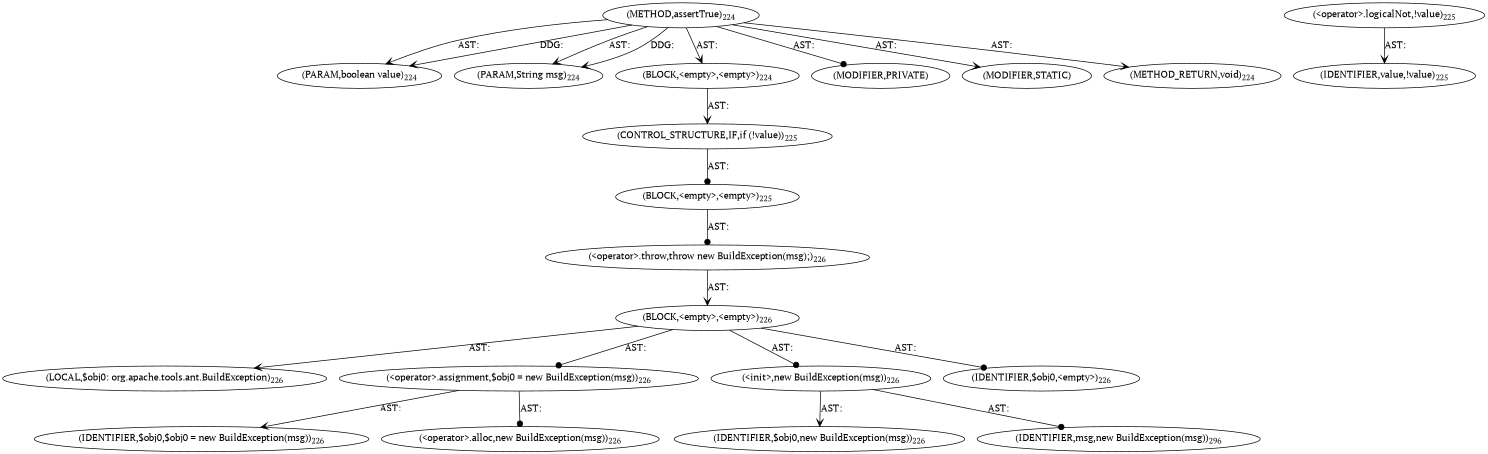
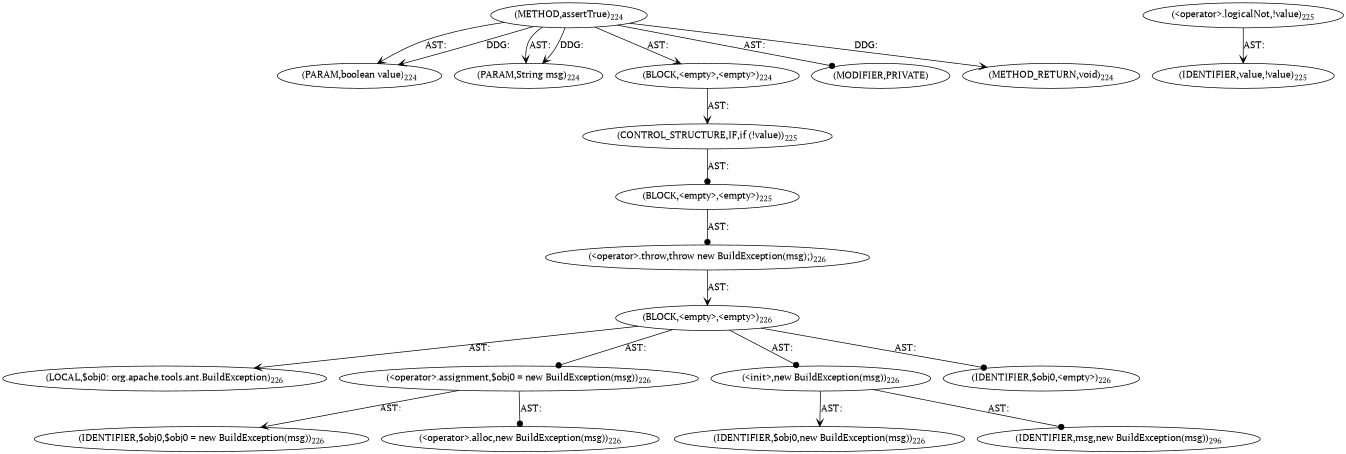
edge "(METHOD,assertTrue)" -> "(METHOD_RETURN,void)": label "AST: " -> "DDG: "
node "(MODIFIER,STATIC)": removed
